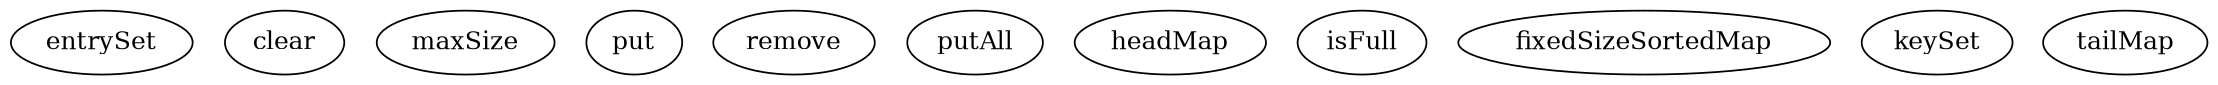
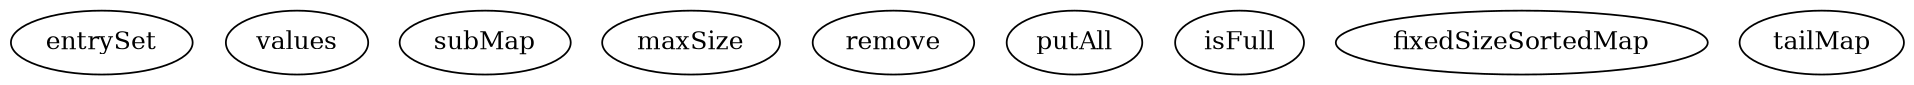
node "clear": removed
node "values": added
node "subMap": added
node "put": removed
node "headMap": removed
node "keySet": removed
